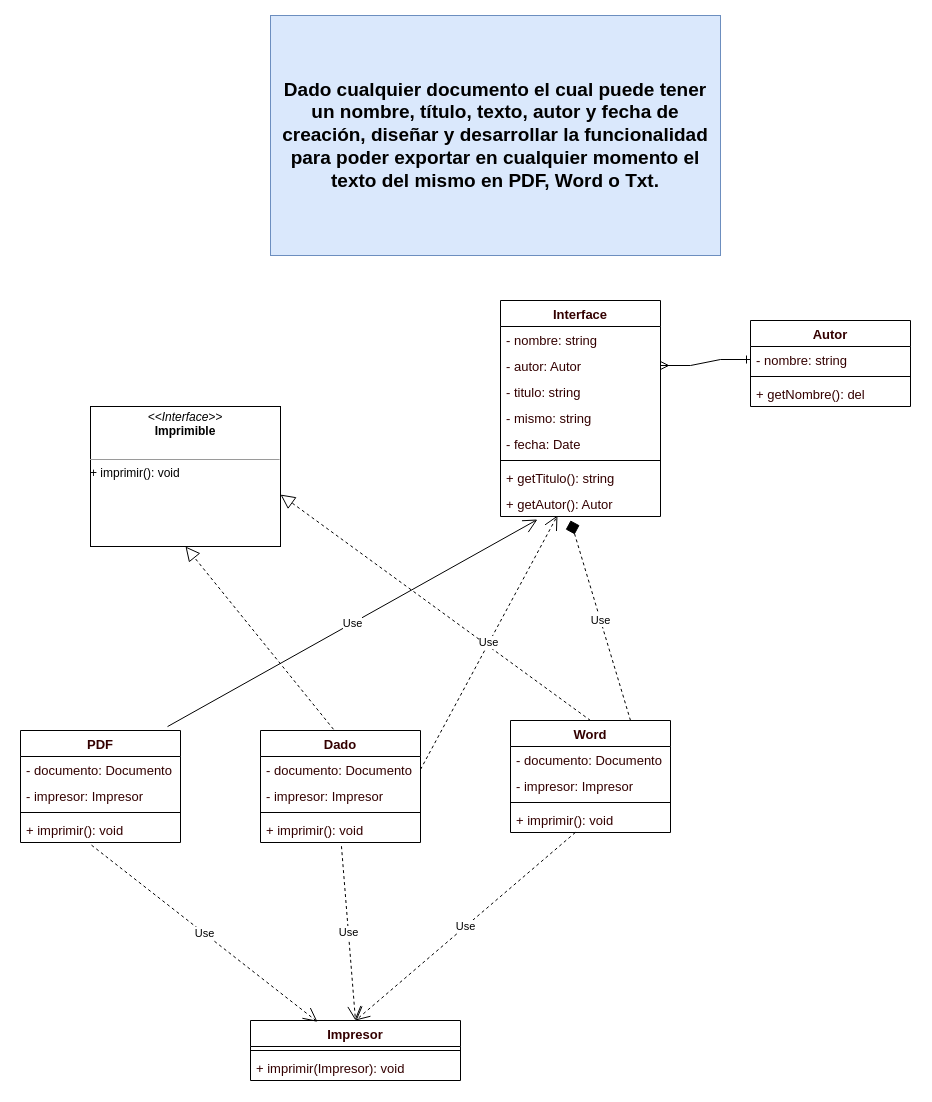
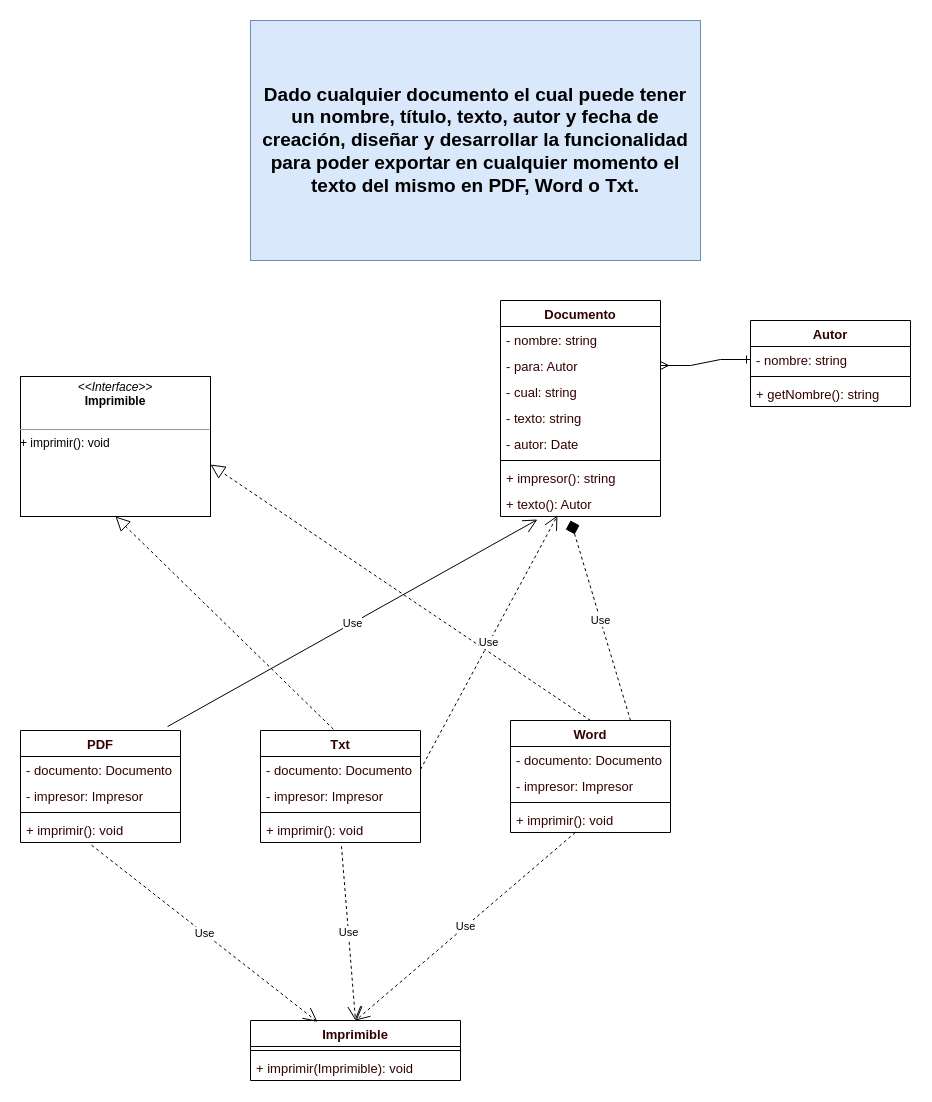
node "Dado cualquier documento el cual puede tener un nombre, título, texto, autor y fecha de creación, diseñar y desarrollar la funcionalidad para poder exportar en cualquier momento el texto del mismo en PDF, Word o Txt.": moved (496, 136) -> (476, 141)
node "Interface": label "Interface" -> "Documento"
node "- autor: Autor": label "- autor: Autor" -> "- para: Autor"
node "- titulo: string": label "- titulo: string" -> "- cual: string"
node "+ getNombre(): del": label "+ getNombre(): del" -> "+ getNombre(): string"
node "- mismo: string": label "- mismo: string" -> "- texto: string"
node "- fecha: Date": label "- fecha: Date" -> "- autor: Date"
node "<<Interface>> Imprimible + imprimir(): void": moved (186, 477) -> (116, 447)
node "+ getTitulo(): string": label "+ getTitulo(): string" -> "+ impresor(): string"
node "+ getAutor(): Autor": label "+ getAutor(): Autor" -> "+ texto(): Autor"
node "Dado": label "Dado" -> "Txt"
node "Impresor": label "Impresor" -> "Imprimible"
node "+ imprimir(Impresor): void": label "+ imprimir(Impresor): void" -> "+ imprimir(Imprimible): void"
